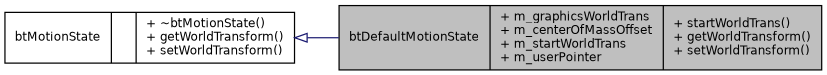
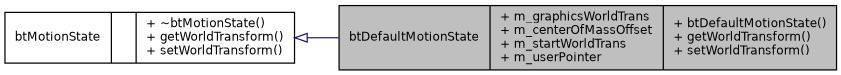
node "btDefaultMotionState": text "+ startWorldTrans()" -> "+ btDefaultMotionState()"
